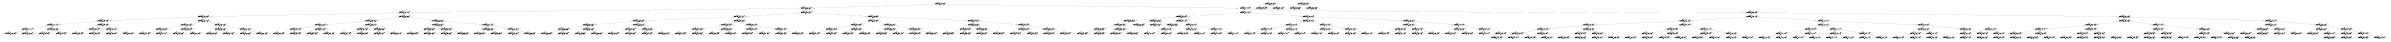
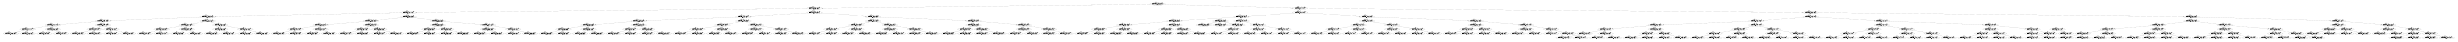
node "Node{data=[6952, 6952]}": added
